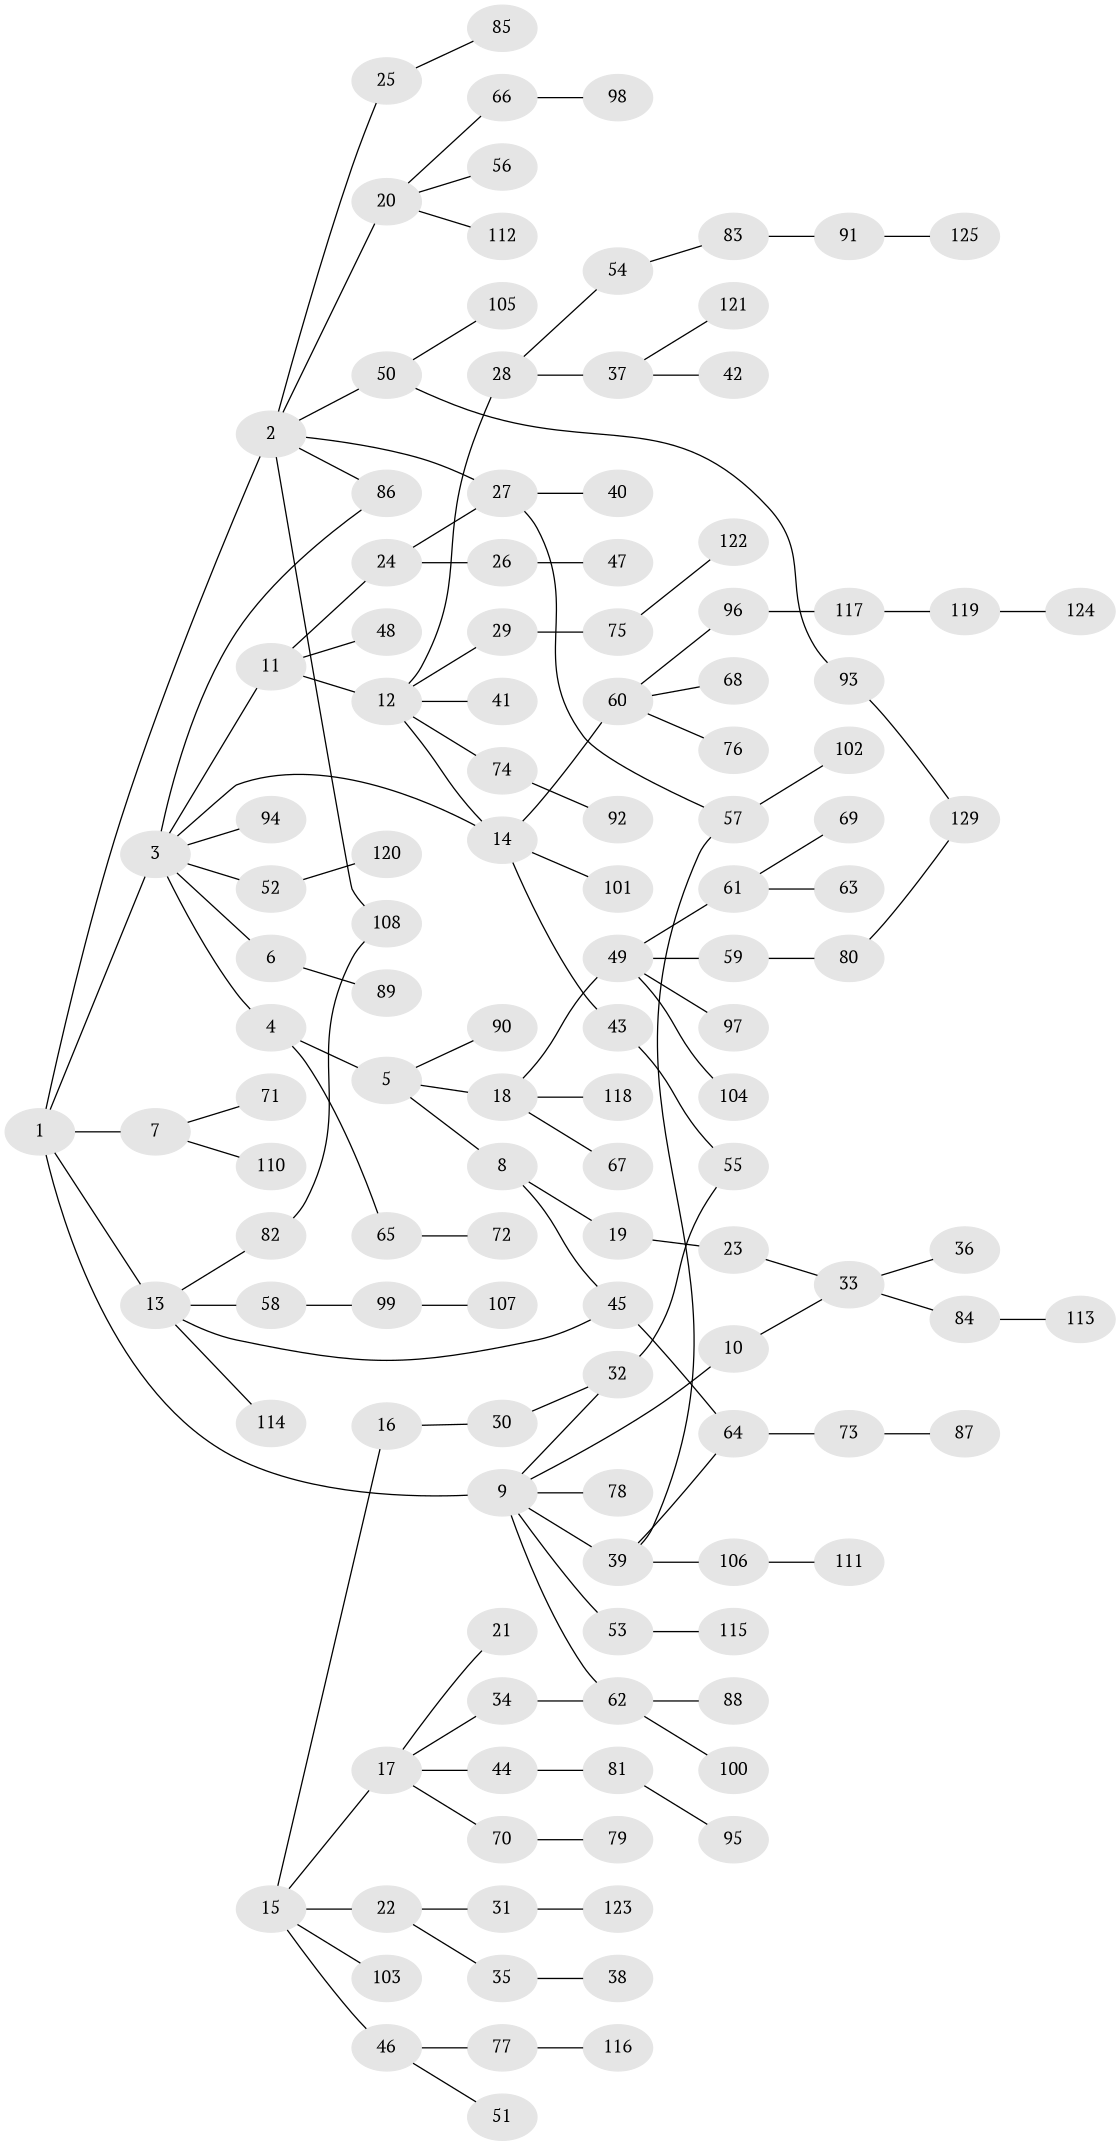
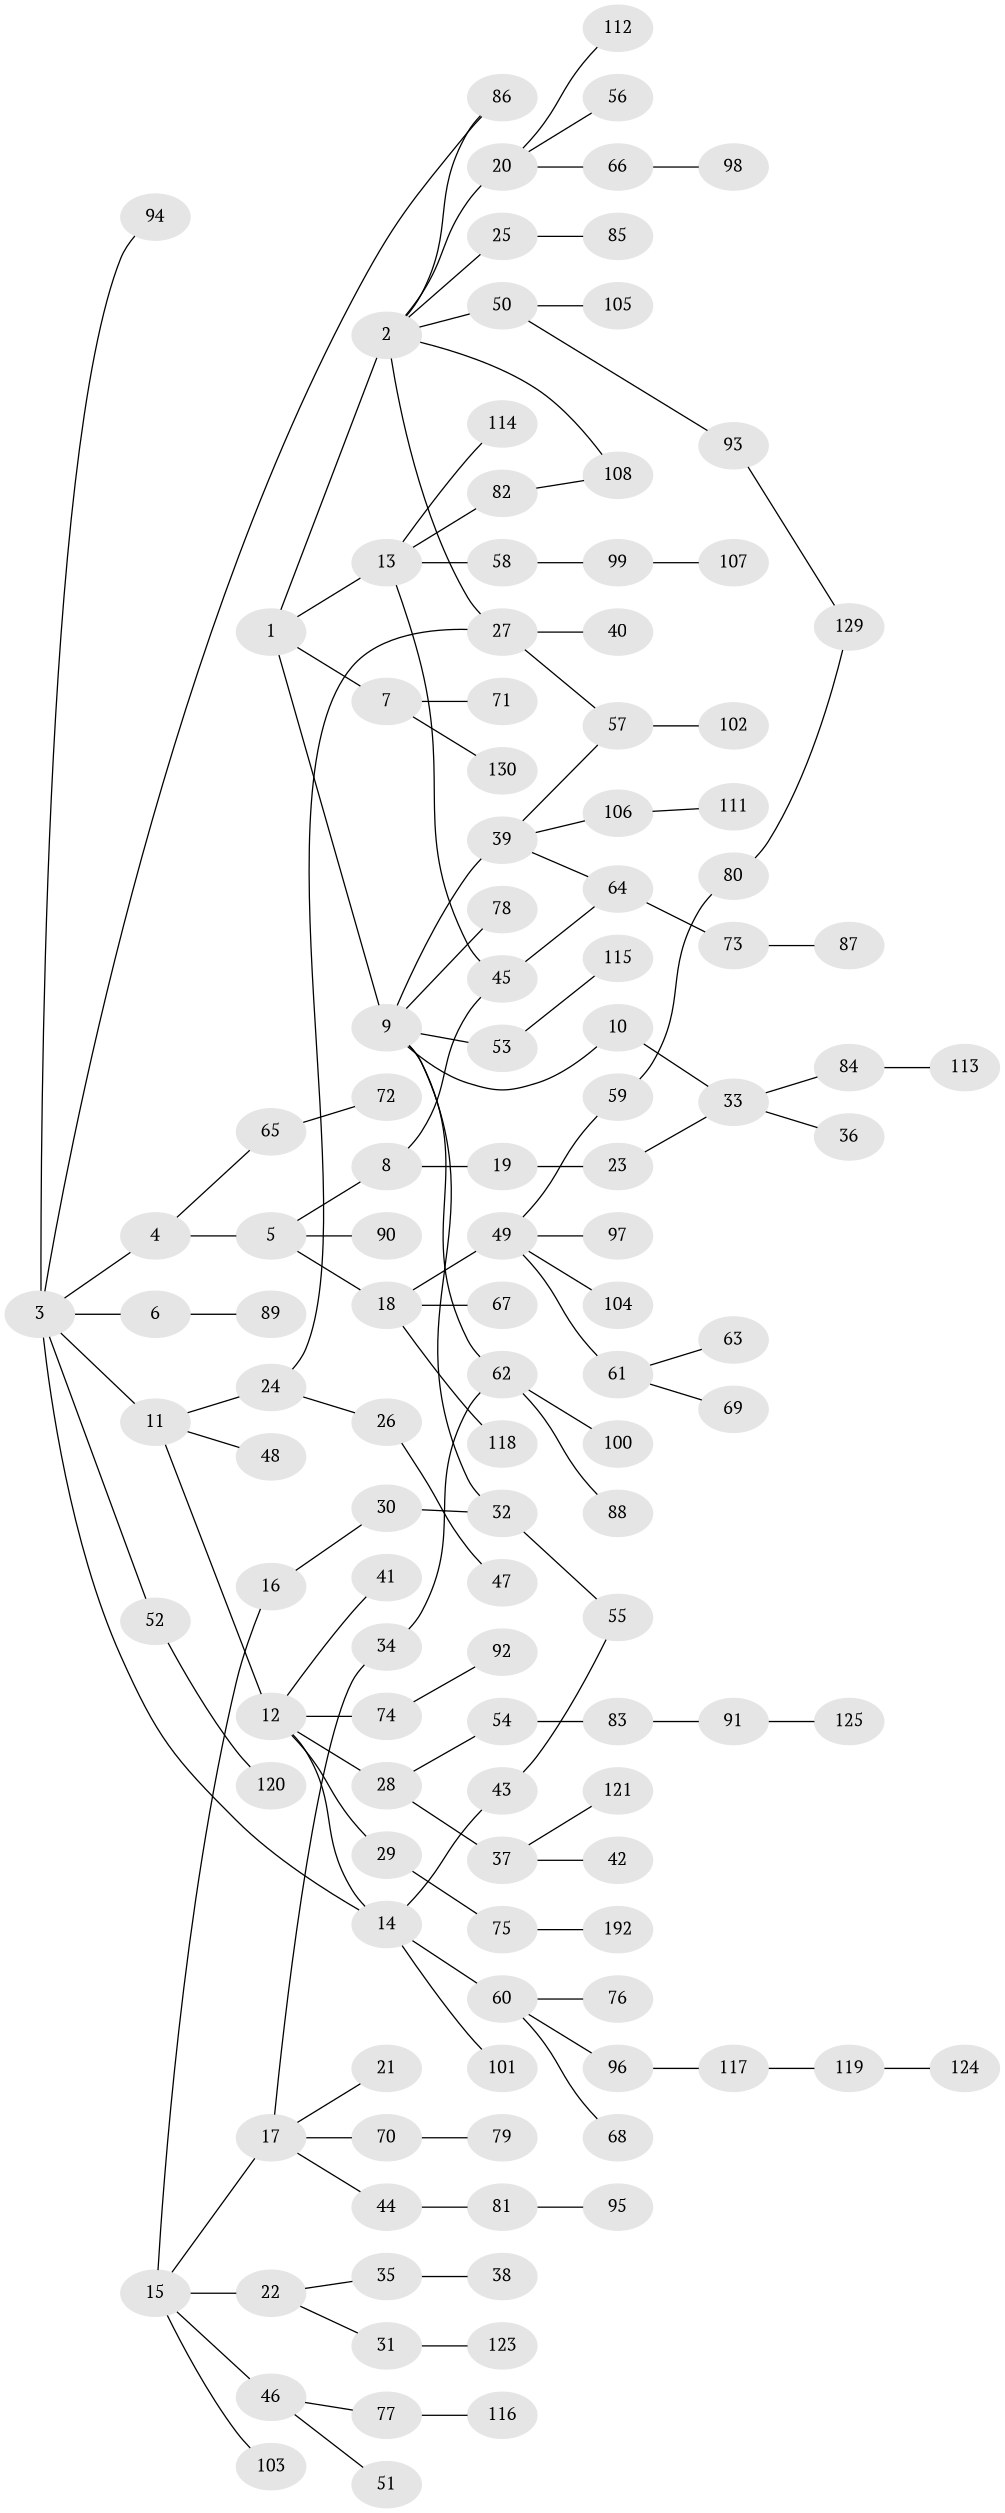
node "122": label "122" -> "192"
edge "3" -- "1": removed
node "110": label "110" -> "130"
